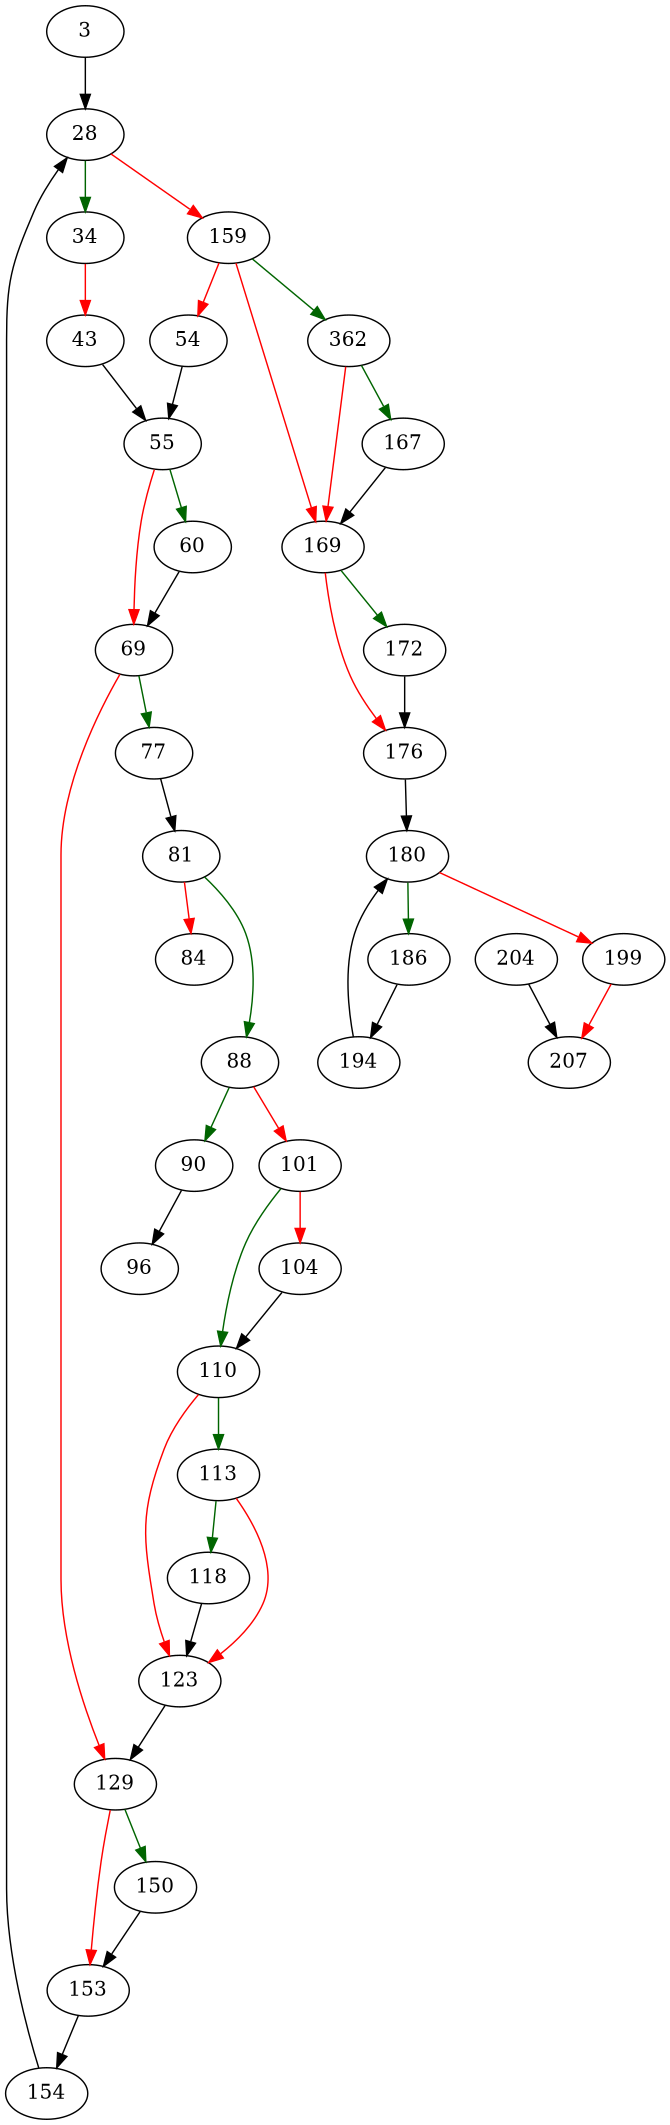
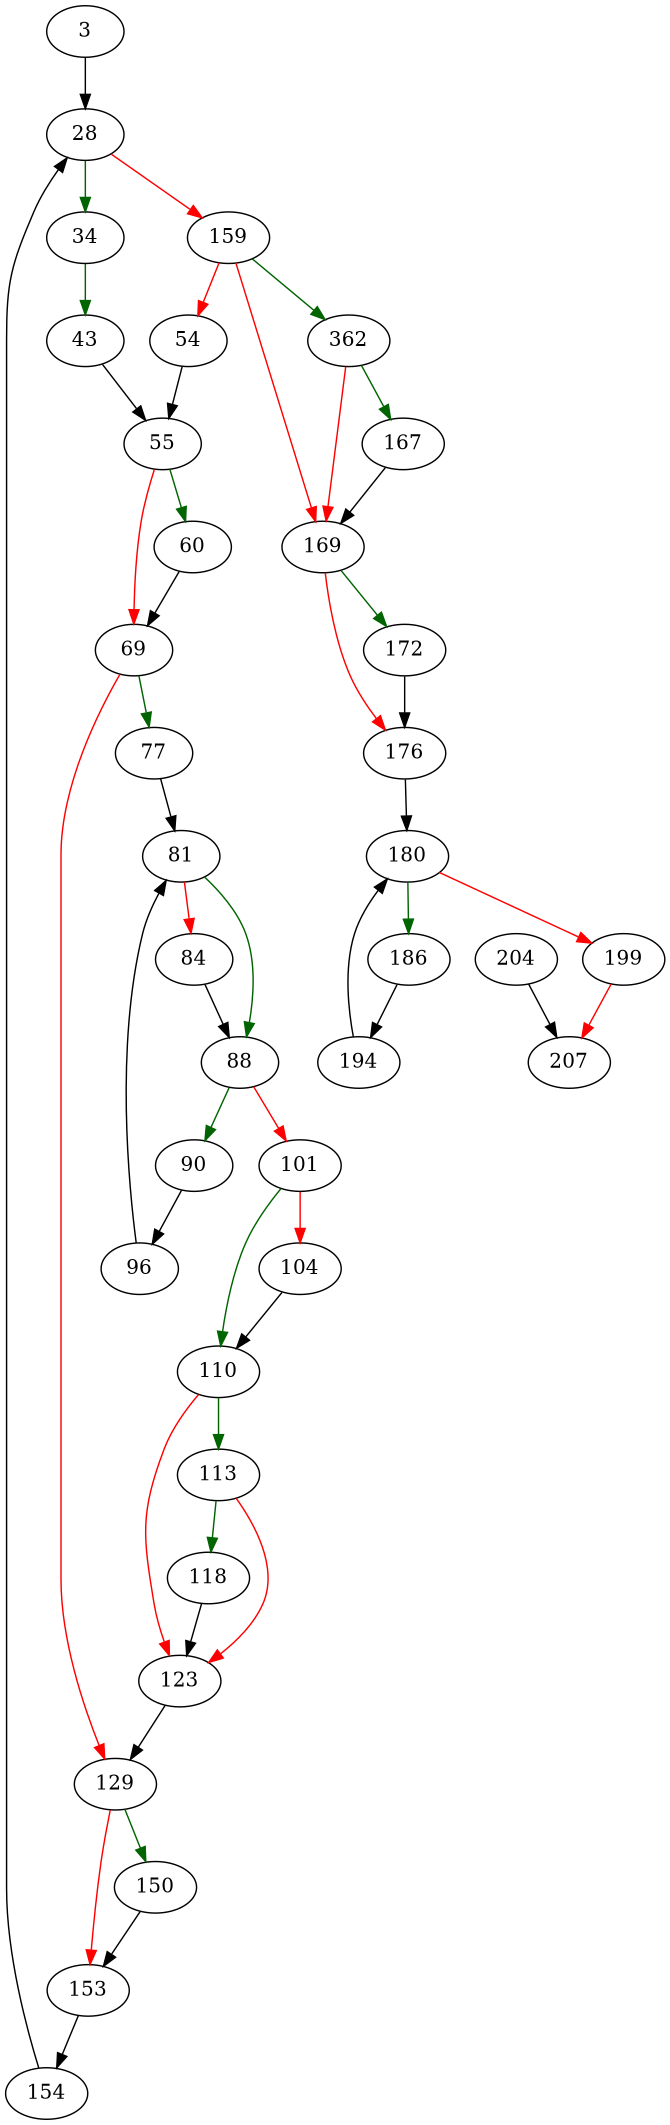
edge "34" -> "43": color red -> darkgreen
edge "84" -> "88": added
edge "96" -> "81": added
